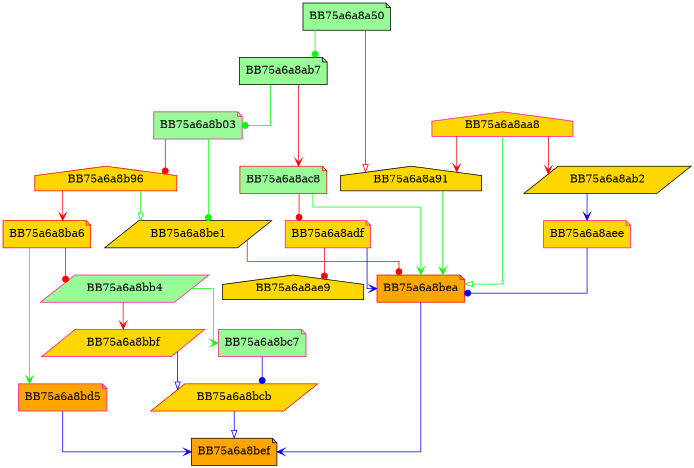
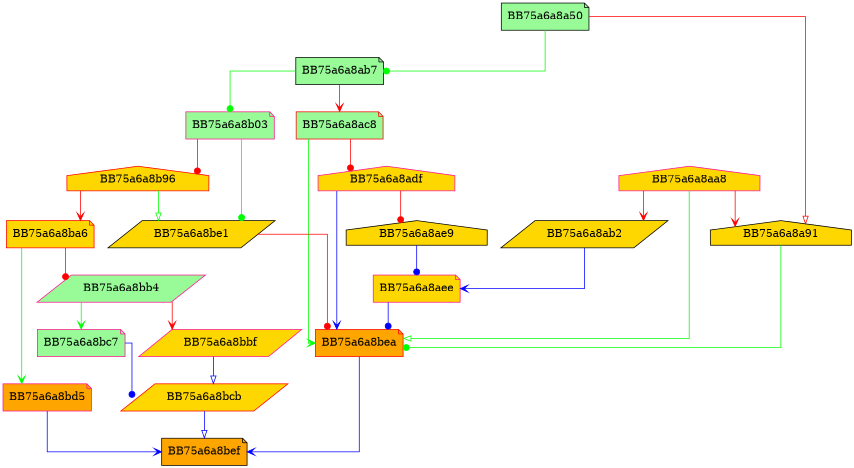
edge "BB75a6a8a91" -> "BB75a6a8bea": arrowhead vee -> dot
node "BB75a6a8adf": shape note -> house
edge "BB75a6a8ae9" -> "BB75a6a8aee": added
